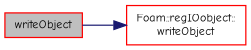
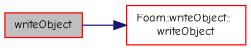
node "Foam::regIOobject:: writeObject": label "Foam::regIOobject:: writeObject" -> "Foam::writeObject:: writeObject"
